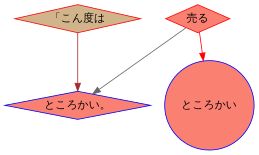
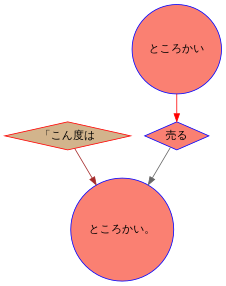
node "売る": color red -> blue
edge "売る" -> "ところかい": reversed
node "ところかい。": shape diamond -> circle
